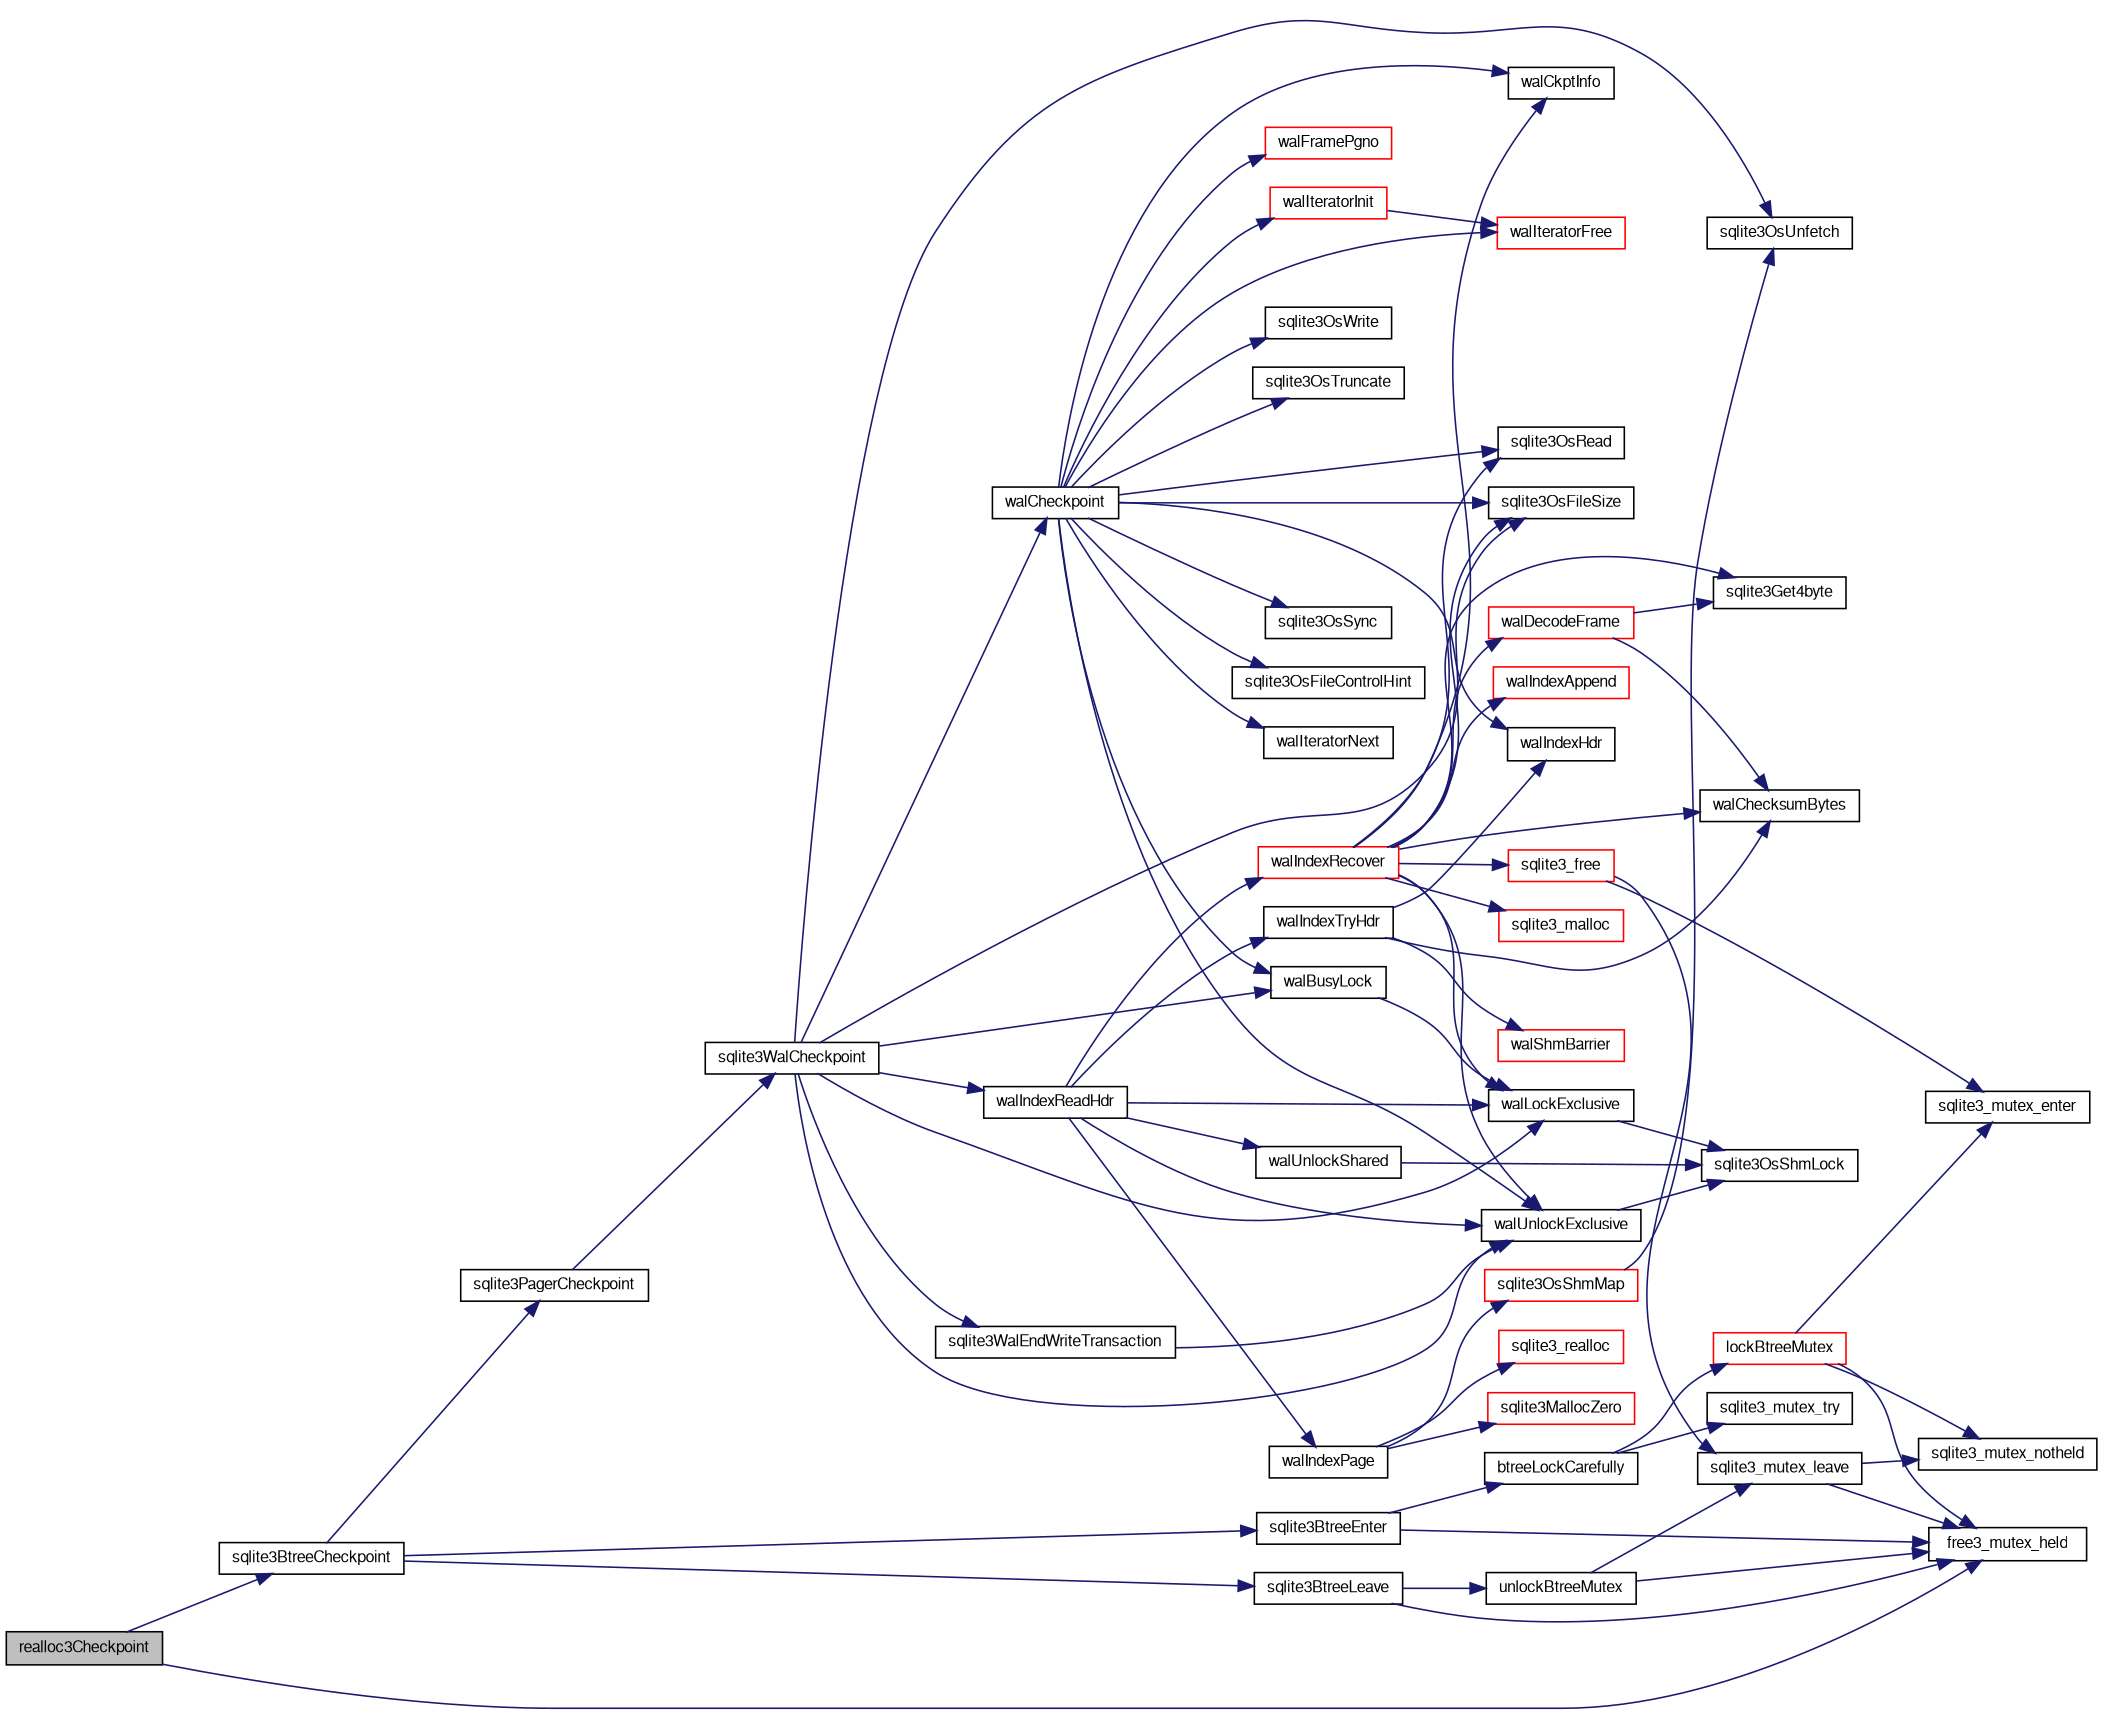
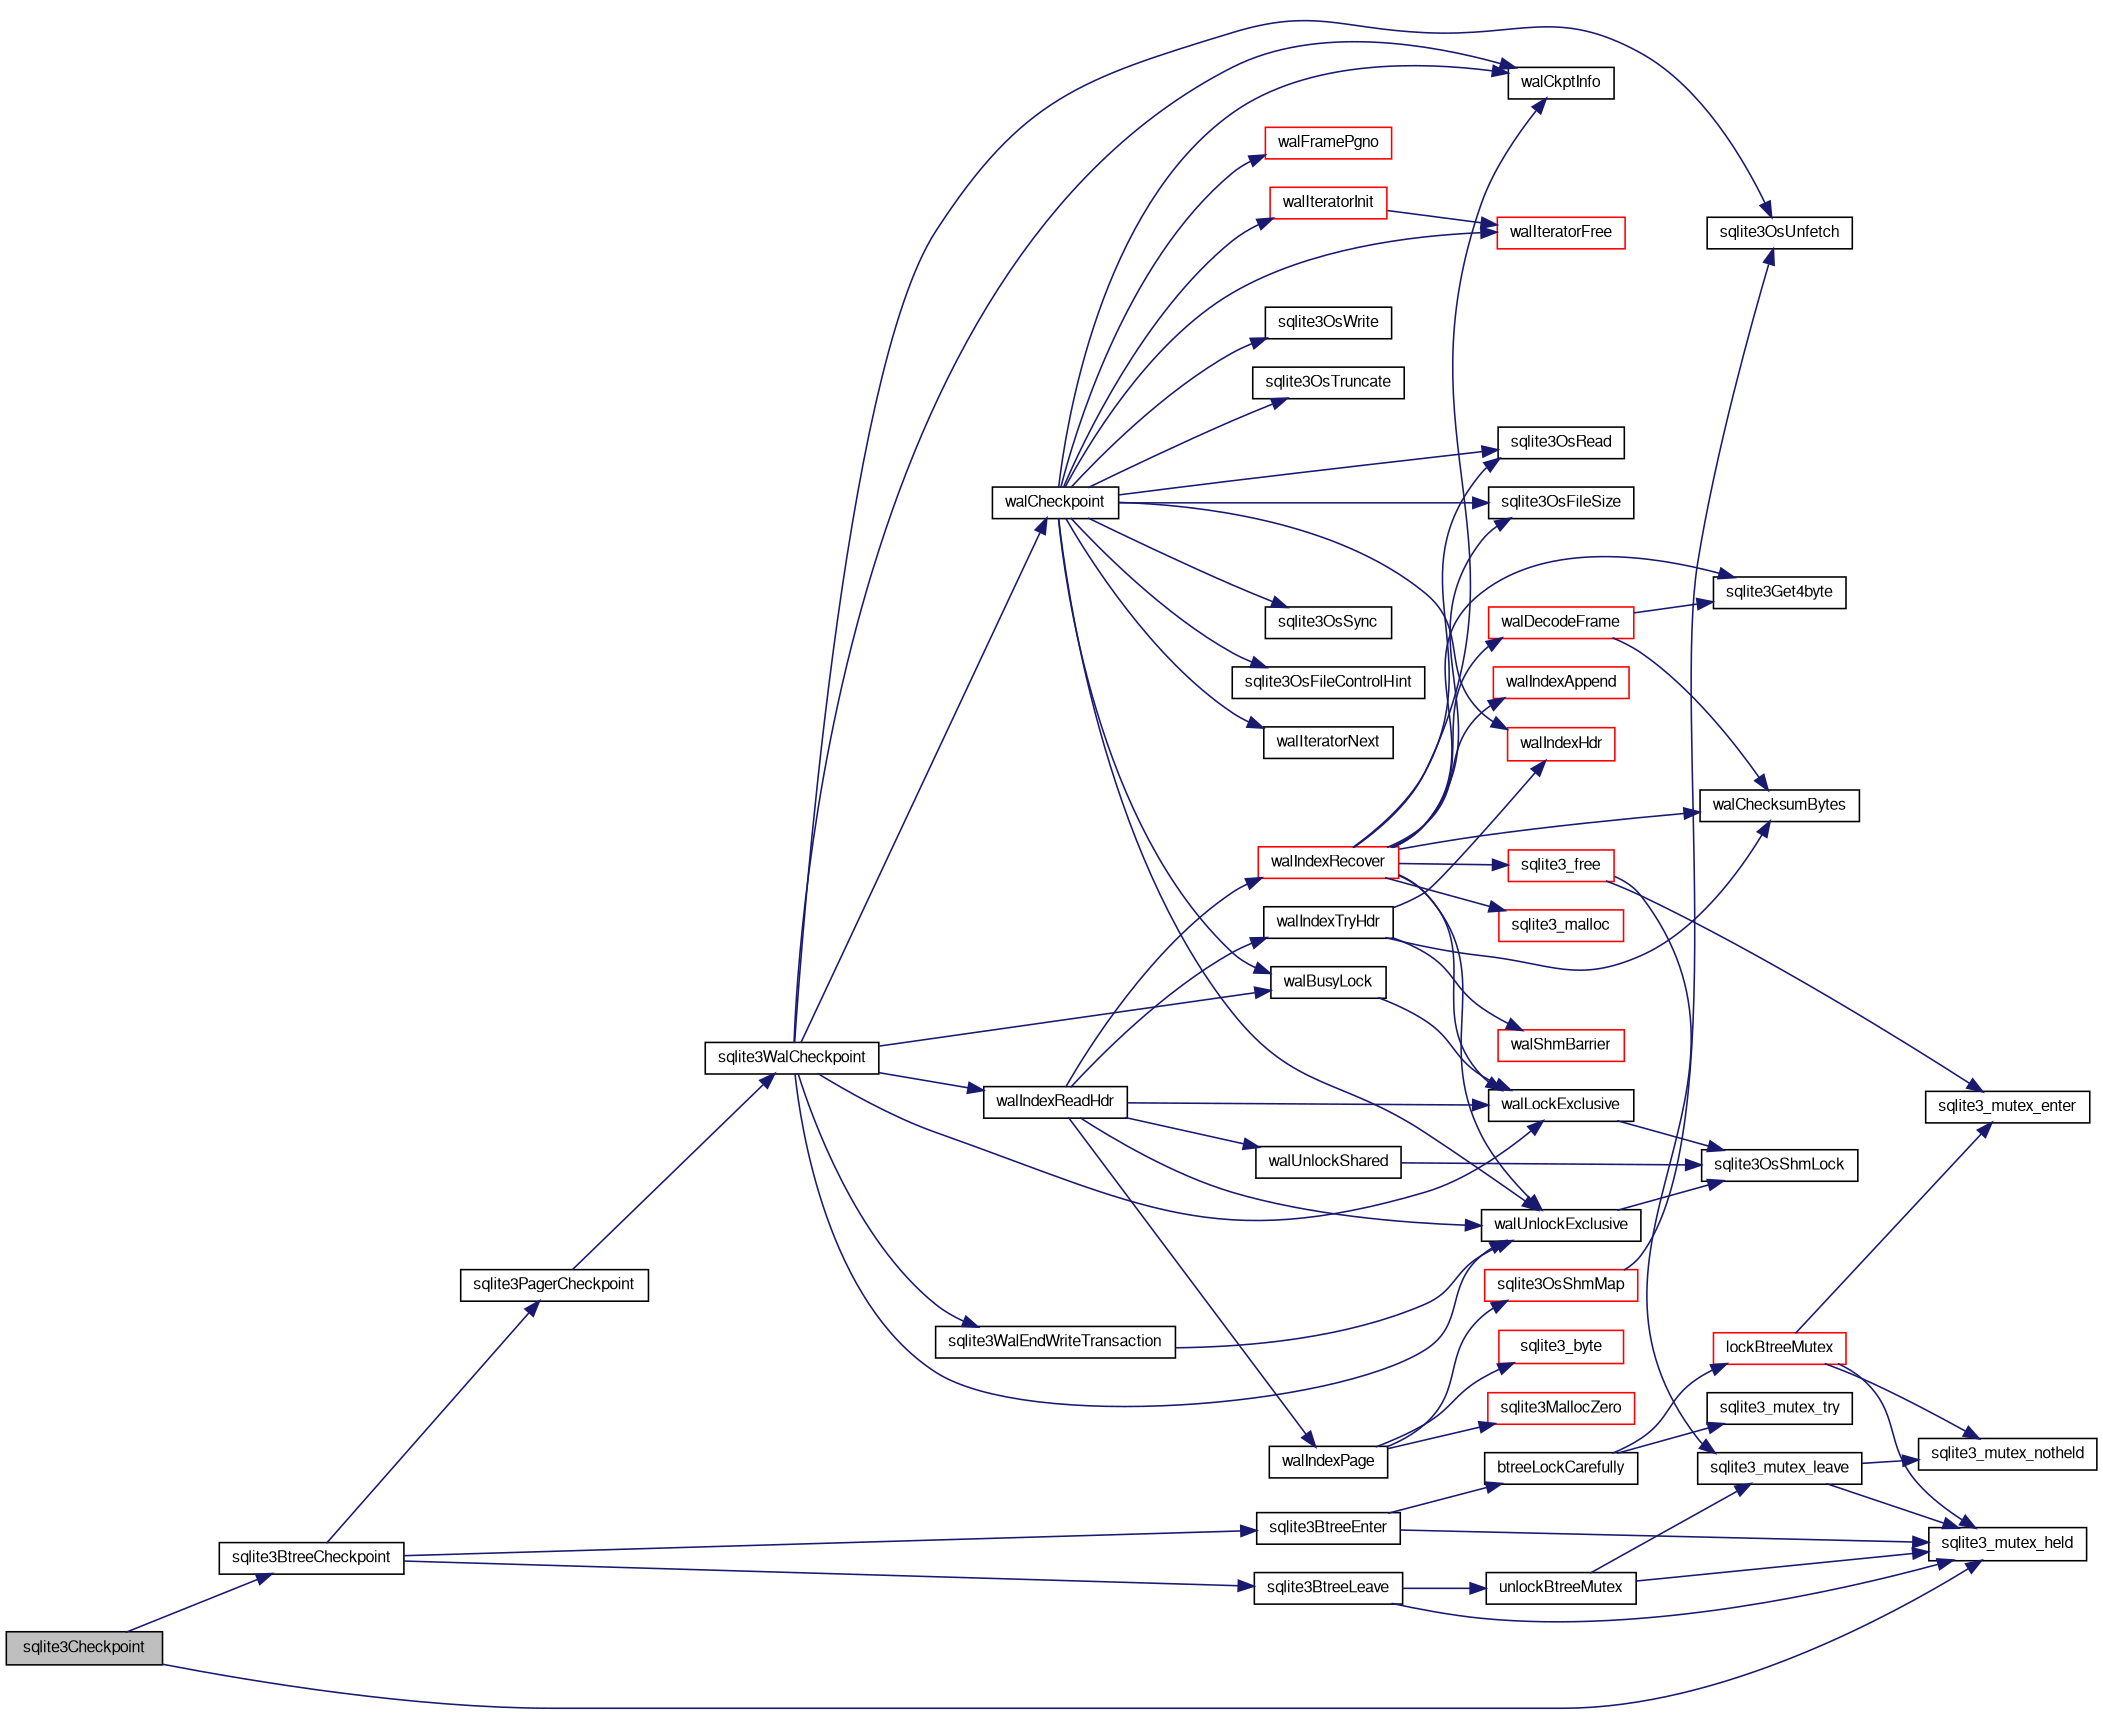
node "walIndexHdr": color black -> red
edge "sqlite3WalCheckpoint" -> "sqlite3OsFileSize": now "sqlite3WalCheckpoint" -> "walCkptInfo"
node "sqlite3_realloc": label "sqlite3_realloc" -> "sqlite3_byte"
node "free3_mutex_held": label "free3_mutex_held" -> "sqlite3_mutex_held"
node "realloc3Checkpoint": label "realloc3Checkpoint" -> "sqlite3Checkpoint"
